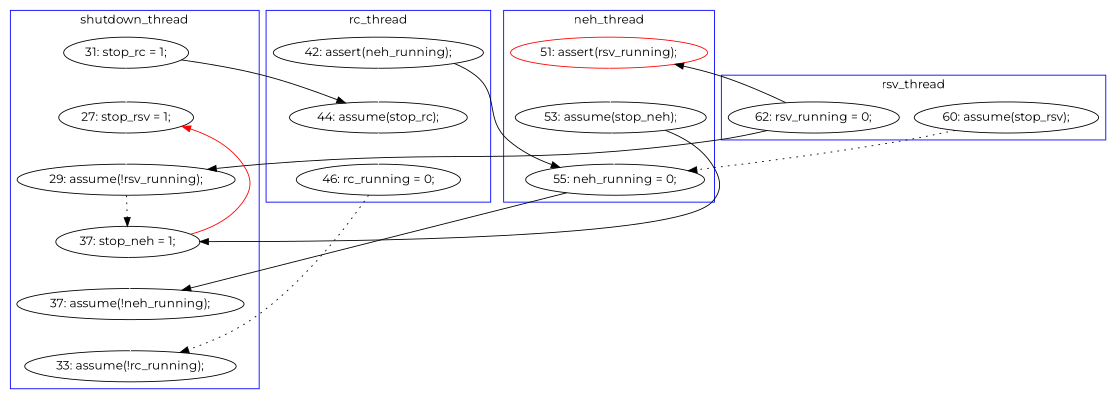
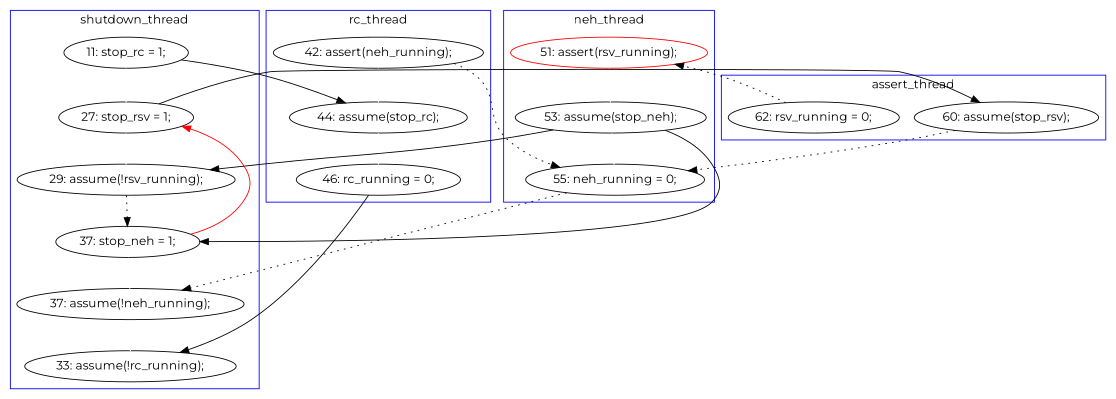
node "31: stop_rc = 1;": label "31: stop_rc = 1;" -> "11: stop_rc = 1;"
edge "27: stop_rsv = 1;" -> "60: assume(stop_rsv);": added
edge "62: rsv_running = 0;" -> "51: assert(rsv_running);": style solid -> dotted
cluster "rsv_thread": label "rsv_thread" -> "assert_thread"
edge "42: assert(neh_running);" -> "55: neh_running = 0;": style solid -> dotted
edge "62: rsv_running = 0;" -> "29: assume(!rsv_running);": now "53: assume(stop_neh);" -> "29: assume(!rsv_running);"
edge "55: neh_running = 0;" -> "37: assume(!neh_running);": style solid -> dotted
edge "46: rc_running = 0;" -> "33: assume(!rc_running);": style dotted -> solid
